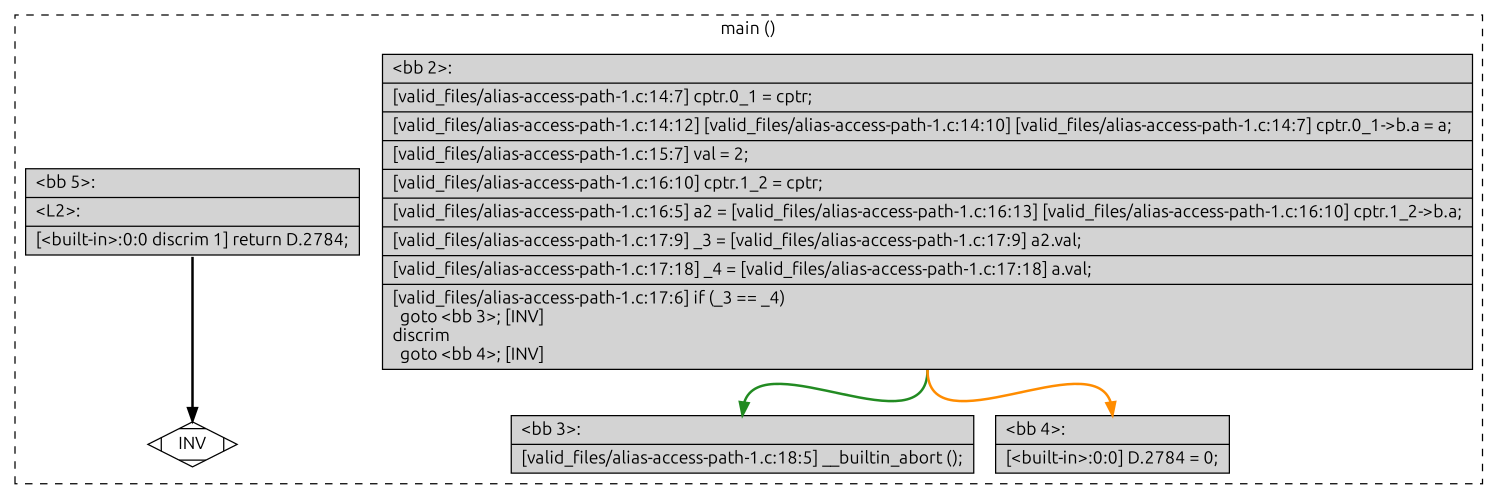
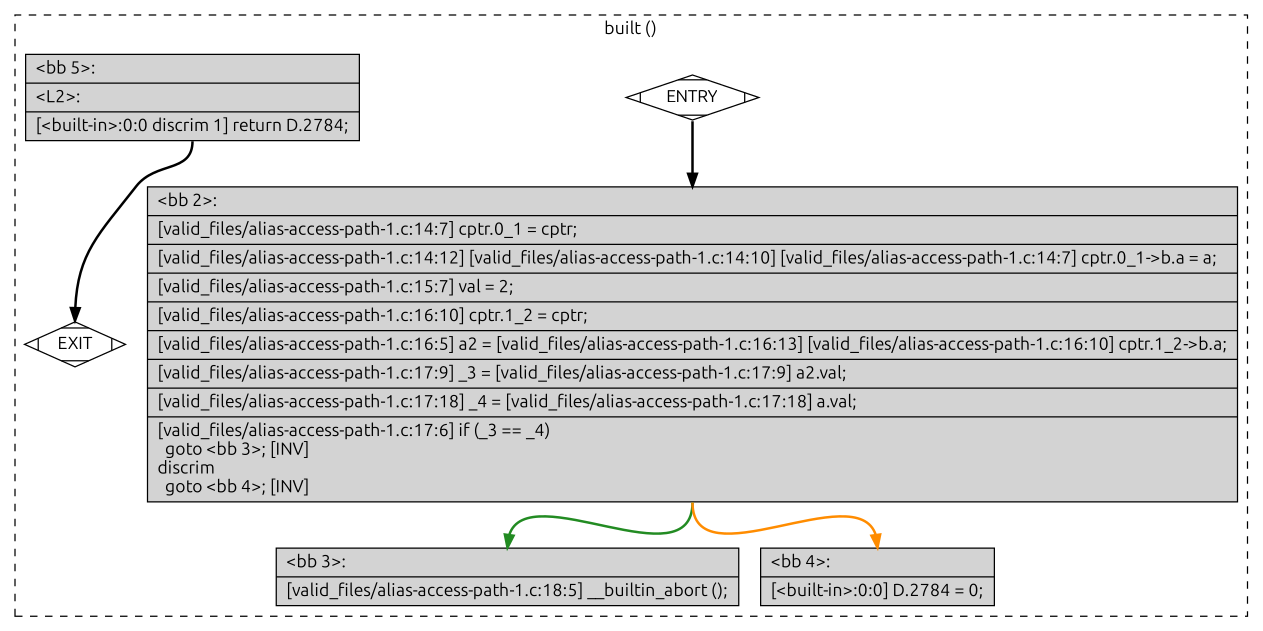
cluster "main ()": label "main ()" -> "built ()"
node "ENTRY": added
node "INV": label "INV" -> "EXIT"
